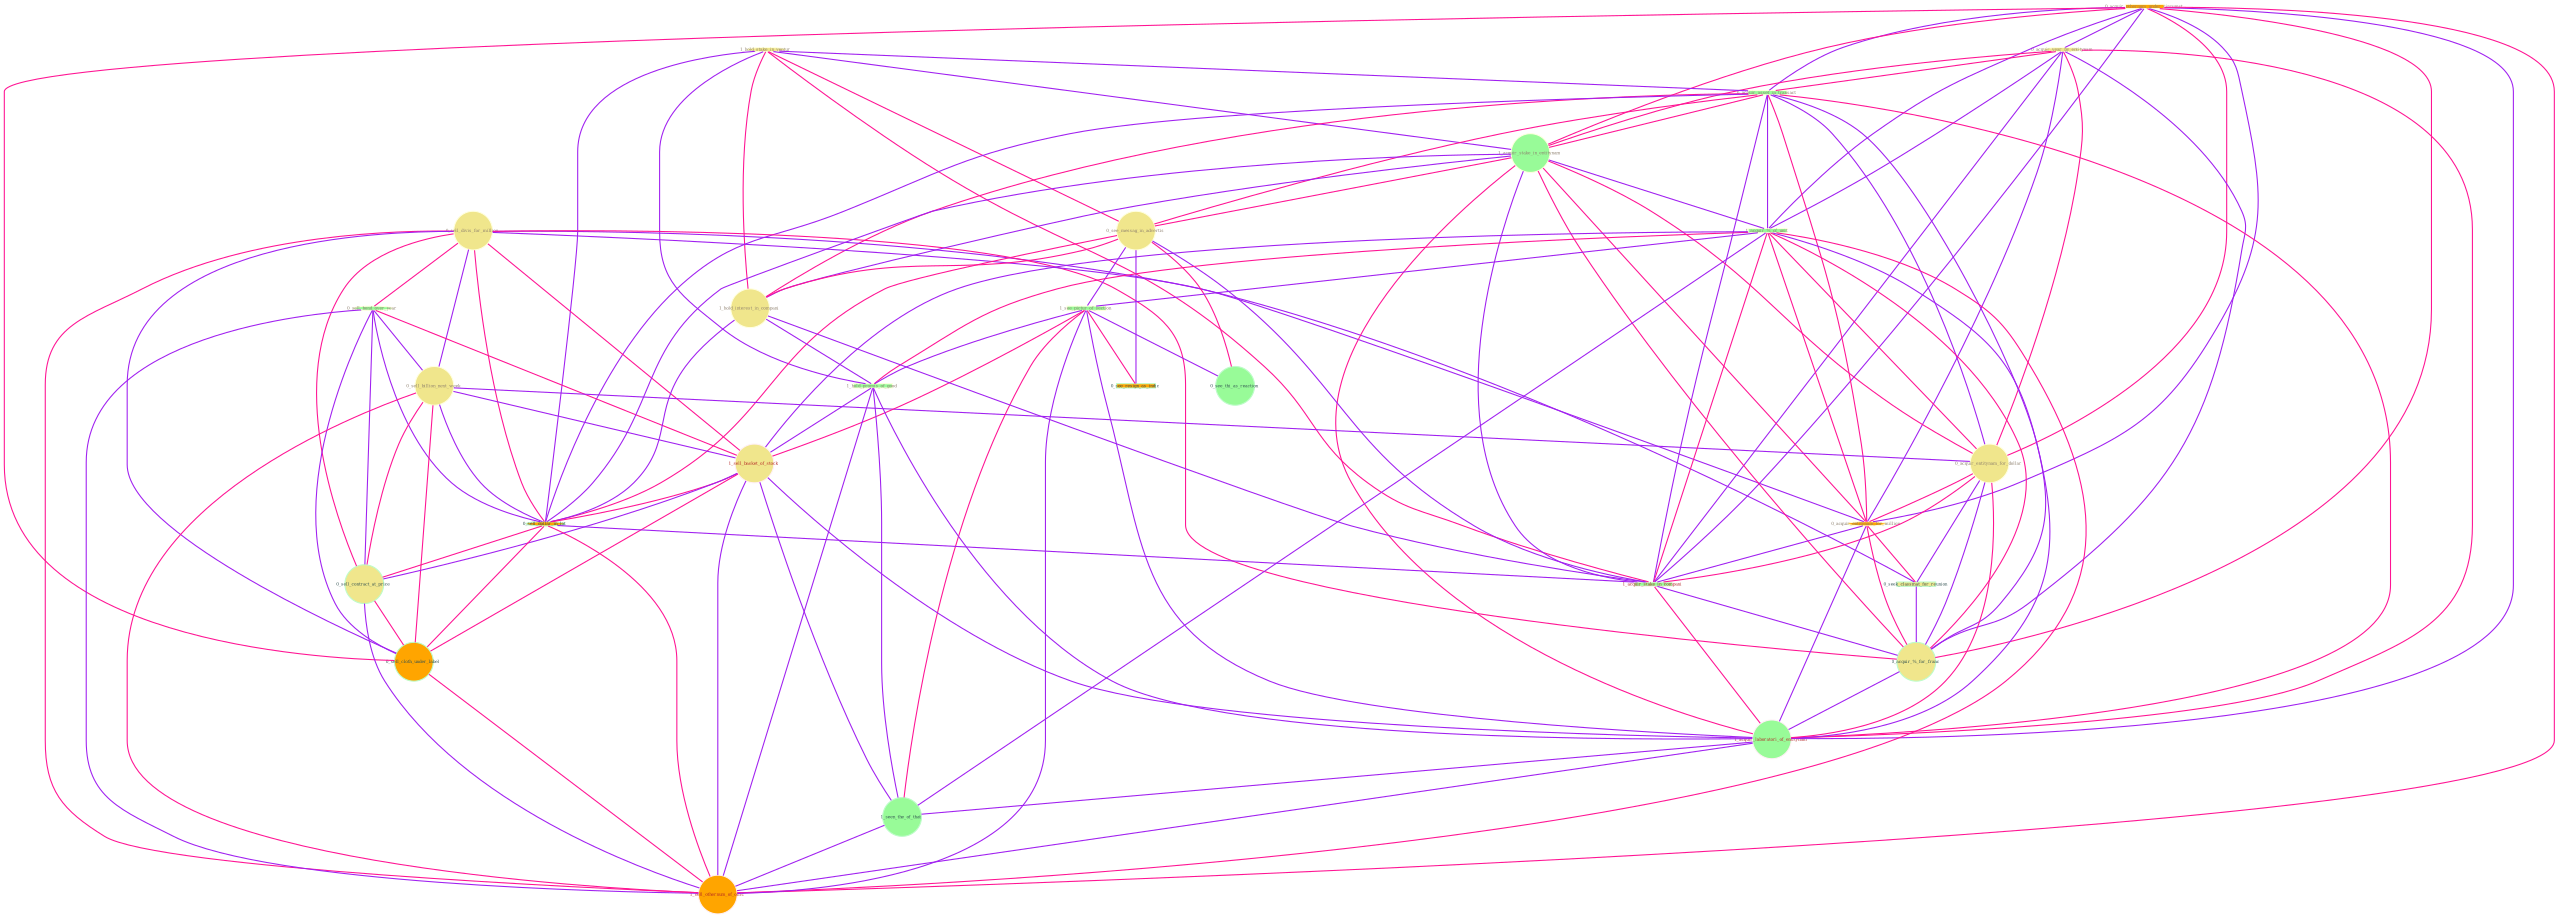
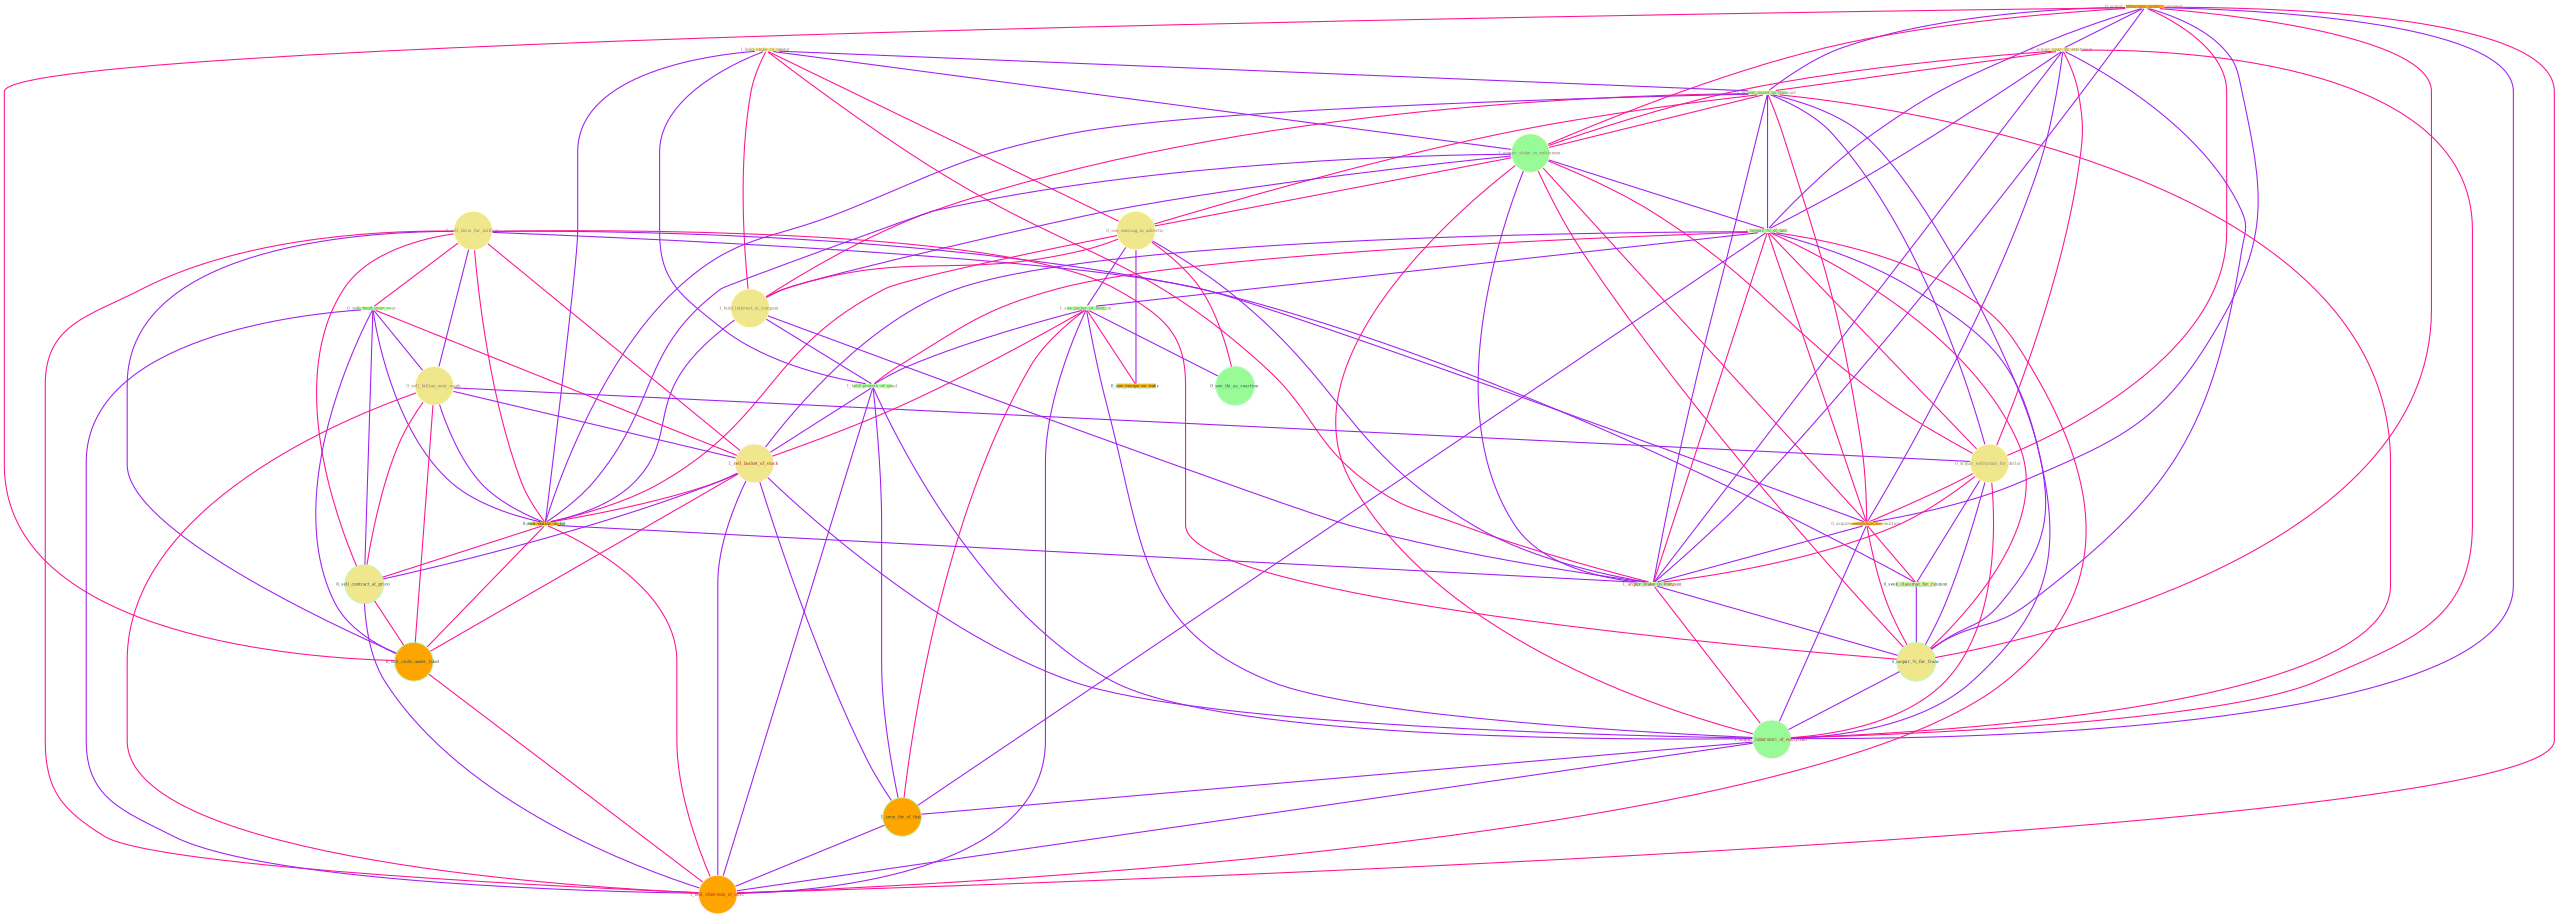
node "1_seen_the_of_that": fillcolor palegreen -> orange
